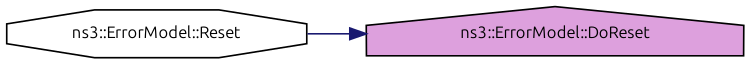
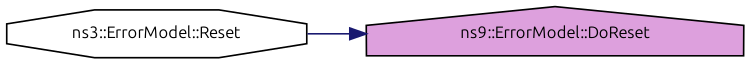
node "ns3::ErrorModel::DoReset": label "ns3::ErrorModel::DoReset" -> "ns9::ErrorModel::DoReset"
